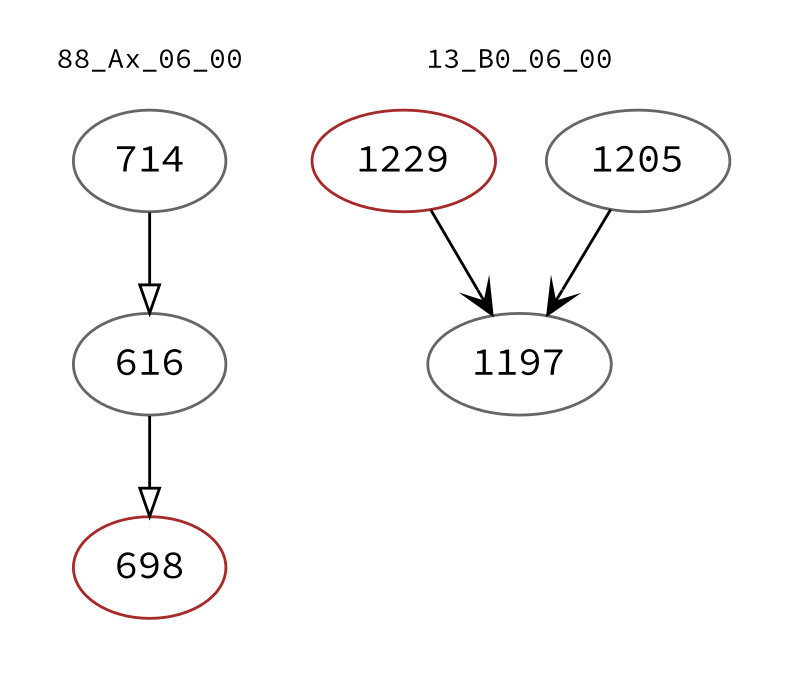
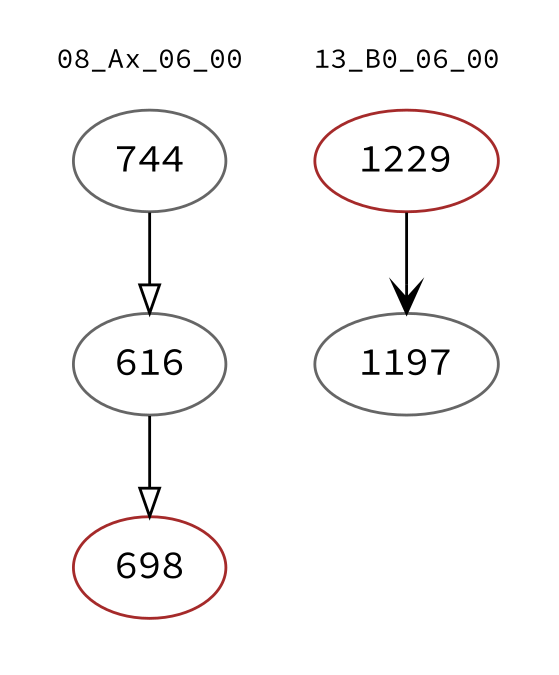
cluster "88_Ax_06_00": label "88_Ax_06_00" -> "08_Ax_06_00"
node "714": label "714" -> "744"
node "1205": removed
